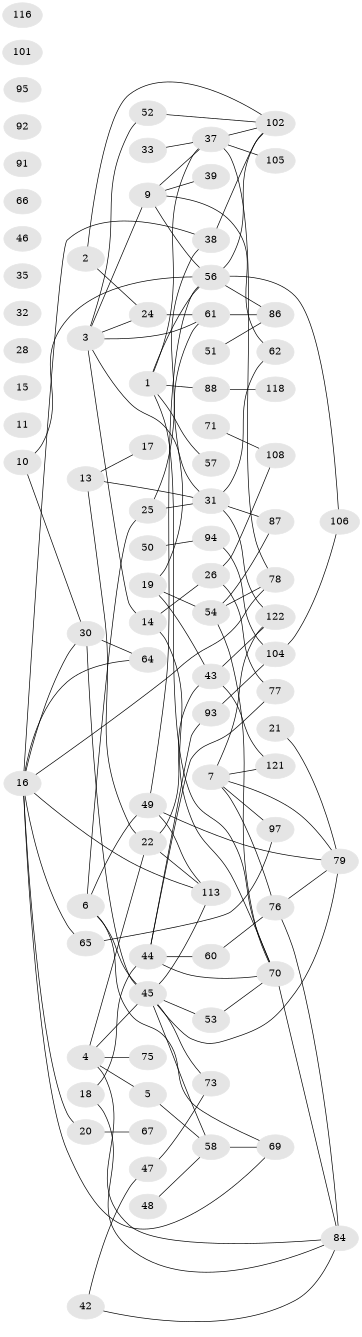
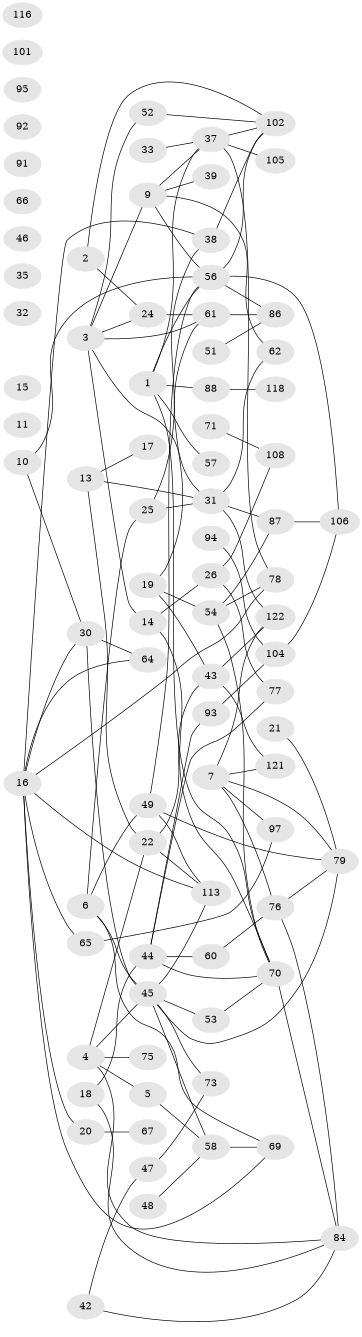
node "28": removed
edge "87" -- "106": added
node "50": removed
